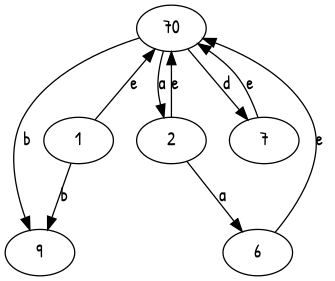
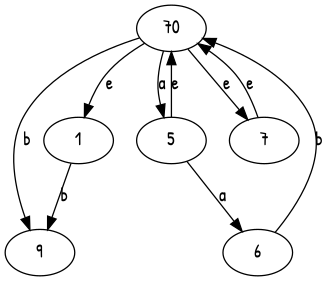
edge "70" -> "7": label "d" -> "e"
edge "1" -> "70": reversed
node "2": label "2" -> "5"
edge "6" -> "70": label "e" -> "b"
